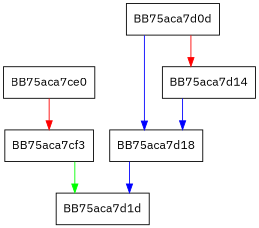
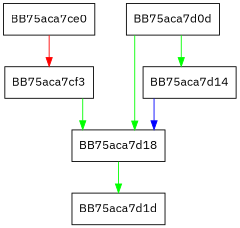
edge "BB75aca7d0d" -> "BB75aca7d14": color red -> green
edge "BB75aca7d0d" -> "BB75aca7d18": color blue -> green
edge "BB75aca7cf3" -> "BB75aca7d1d": now "BB75aca7cf3" -> "BB75aca7d18"
edge "BB75aca7d18" -> "BB75aca7d1d": color blue -> green
